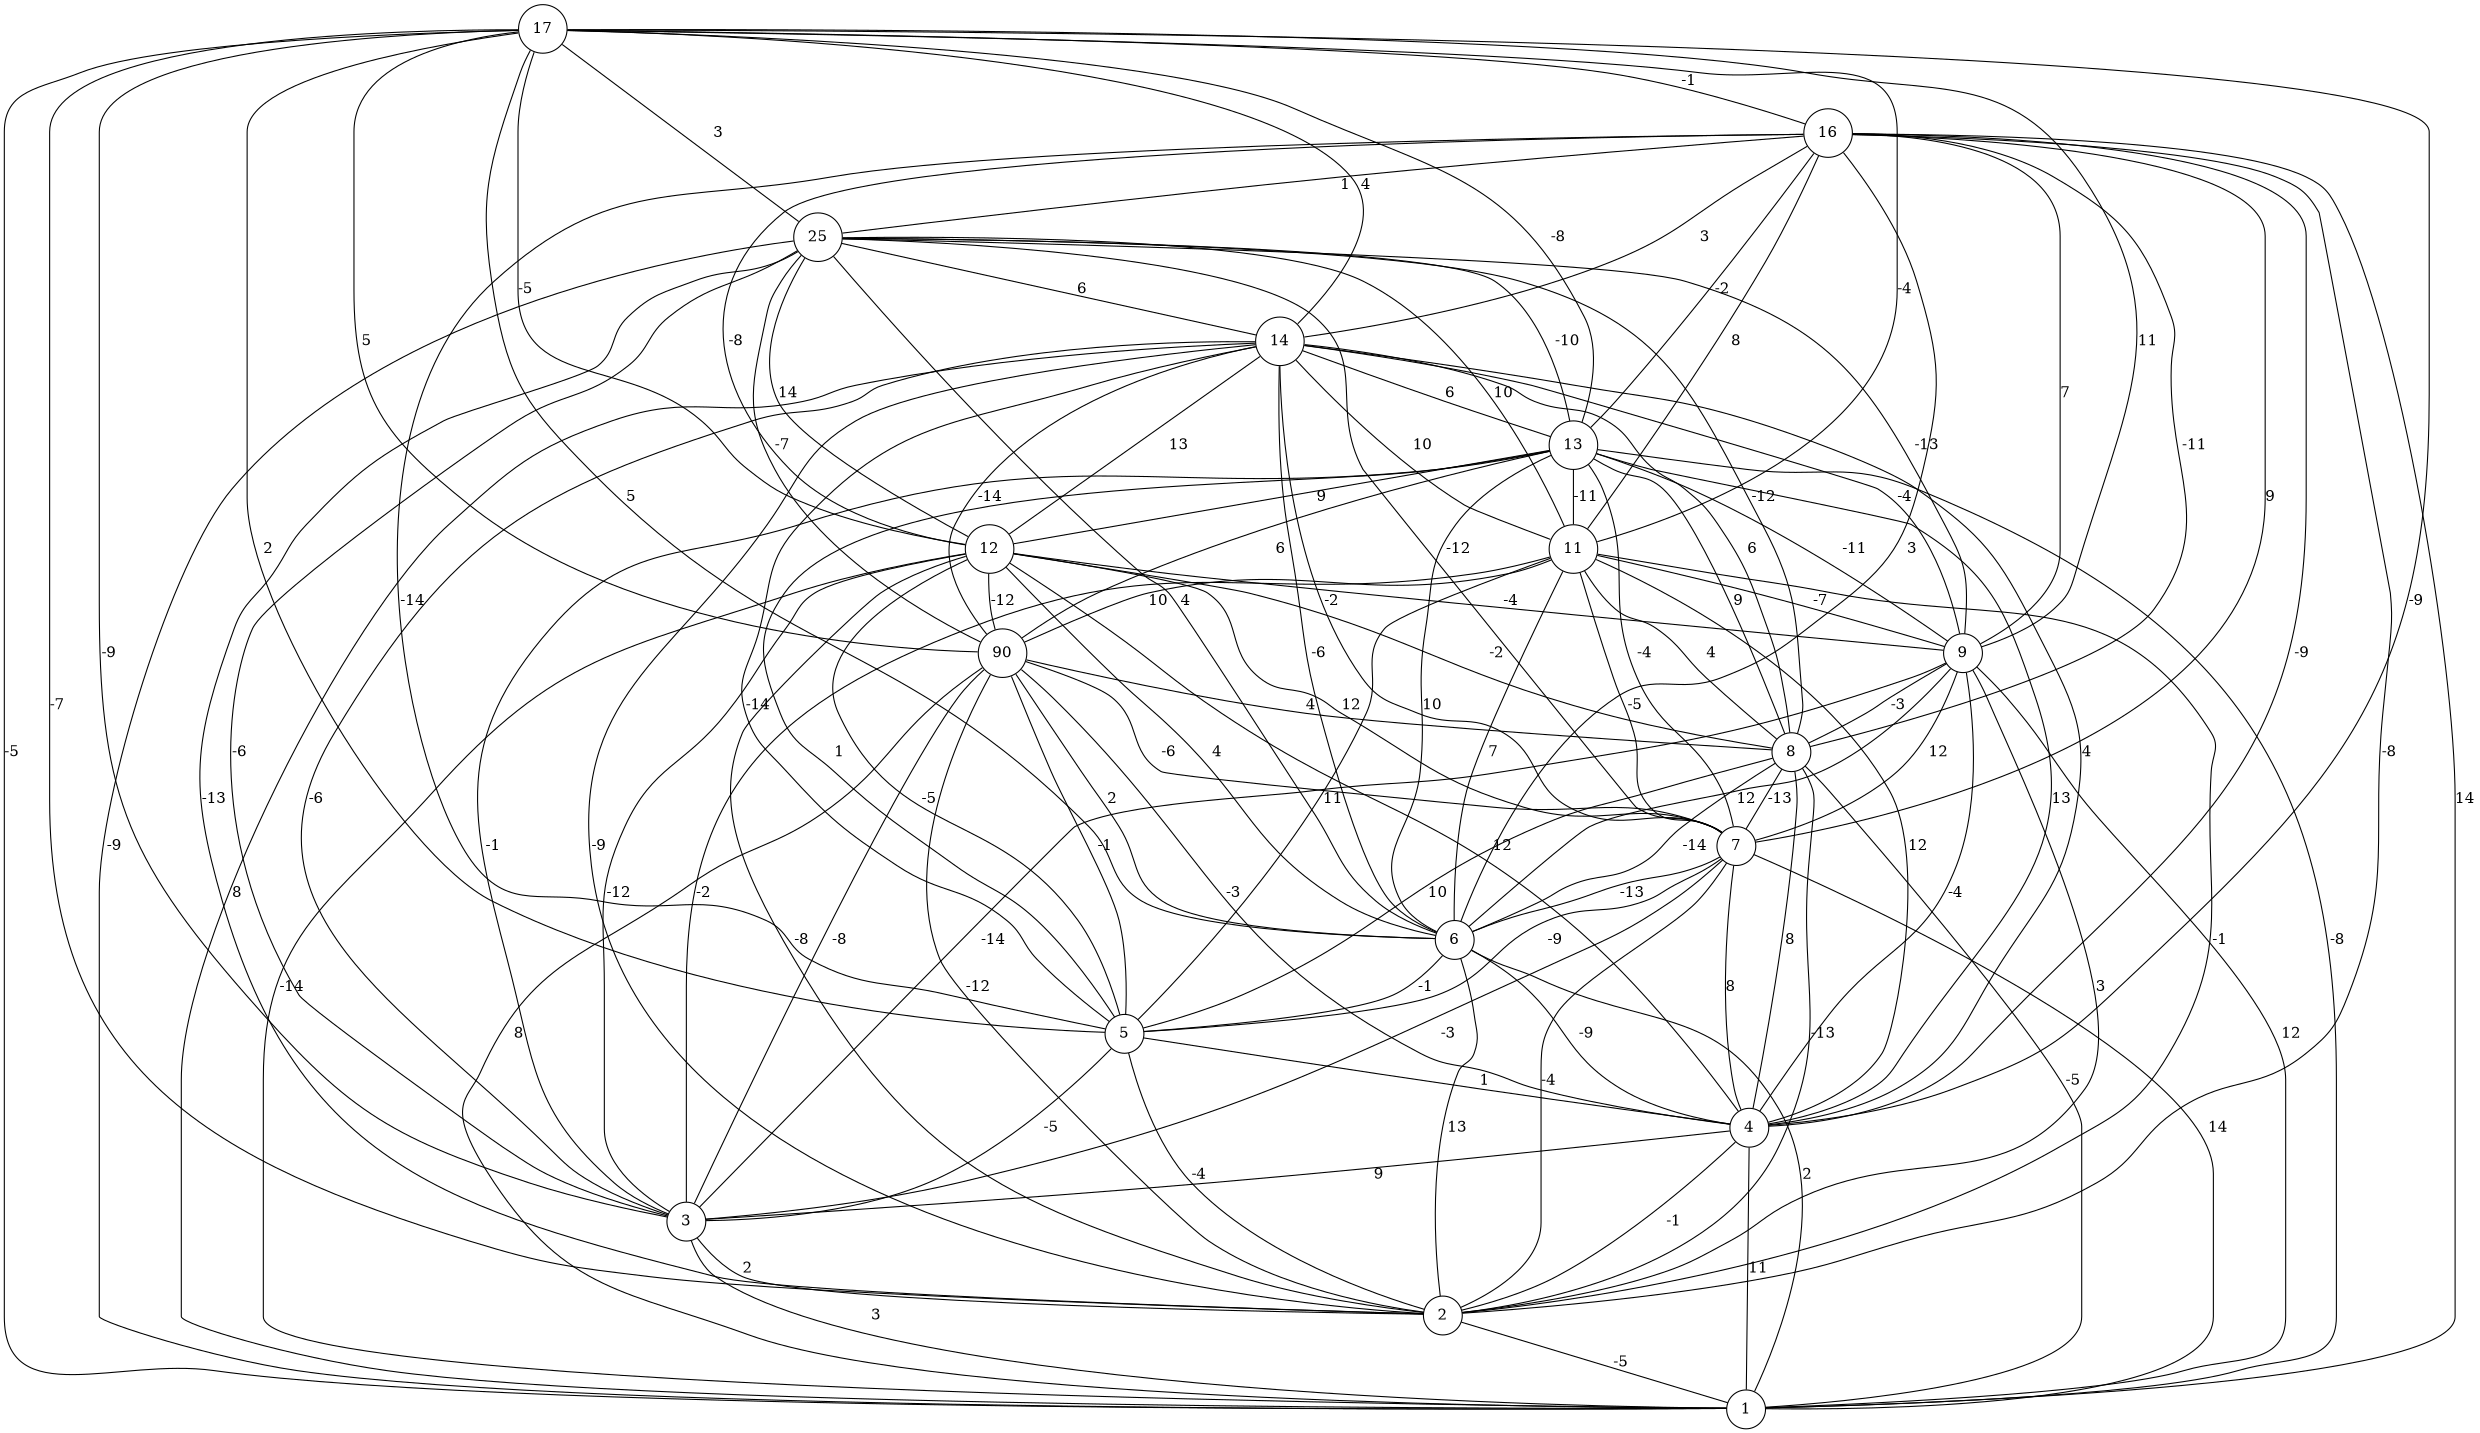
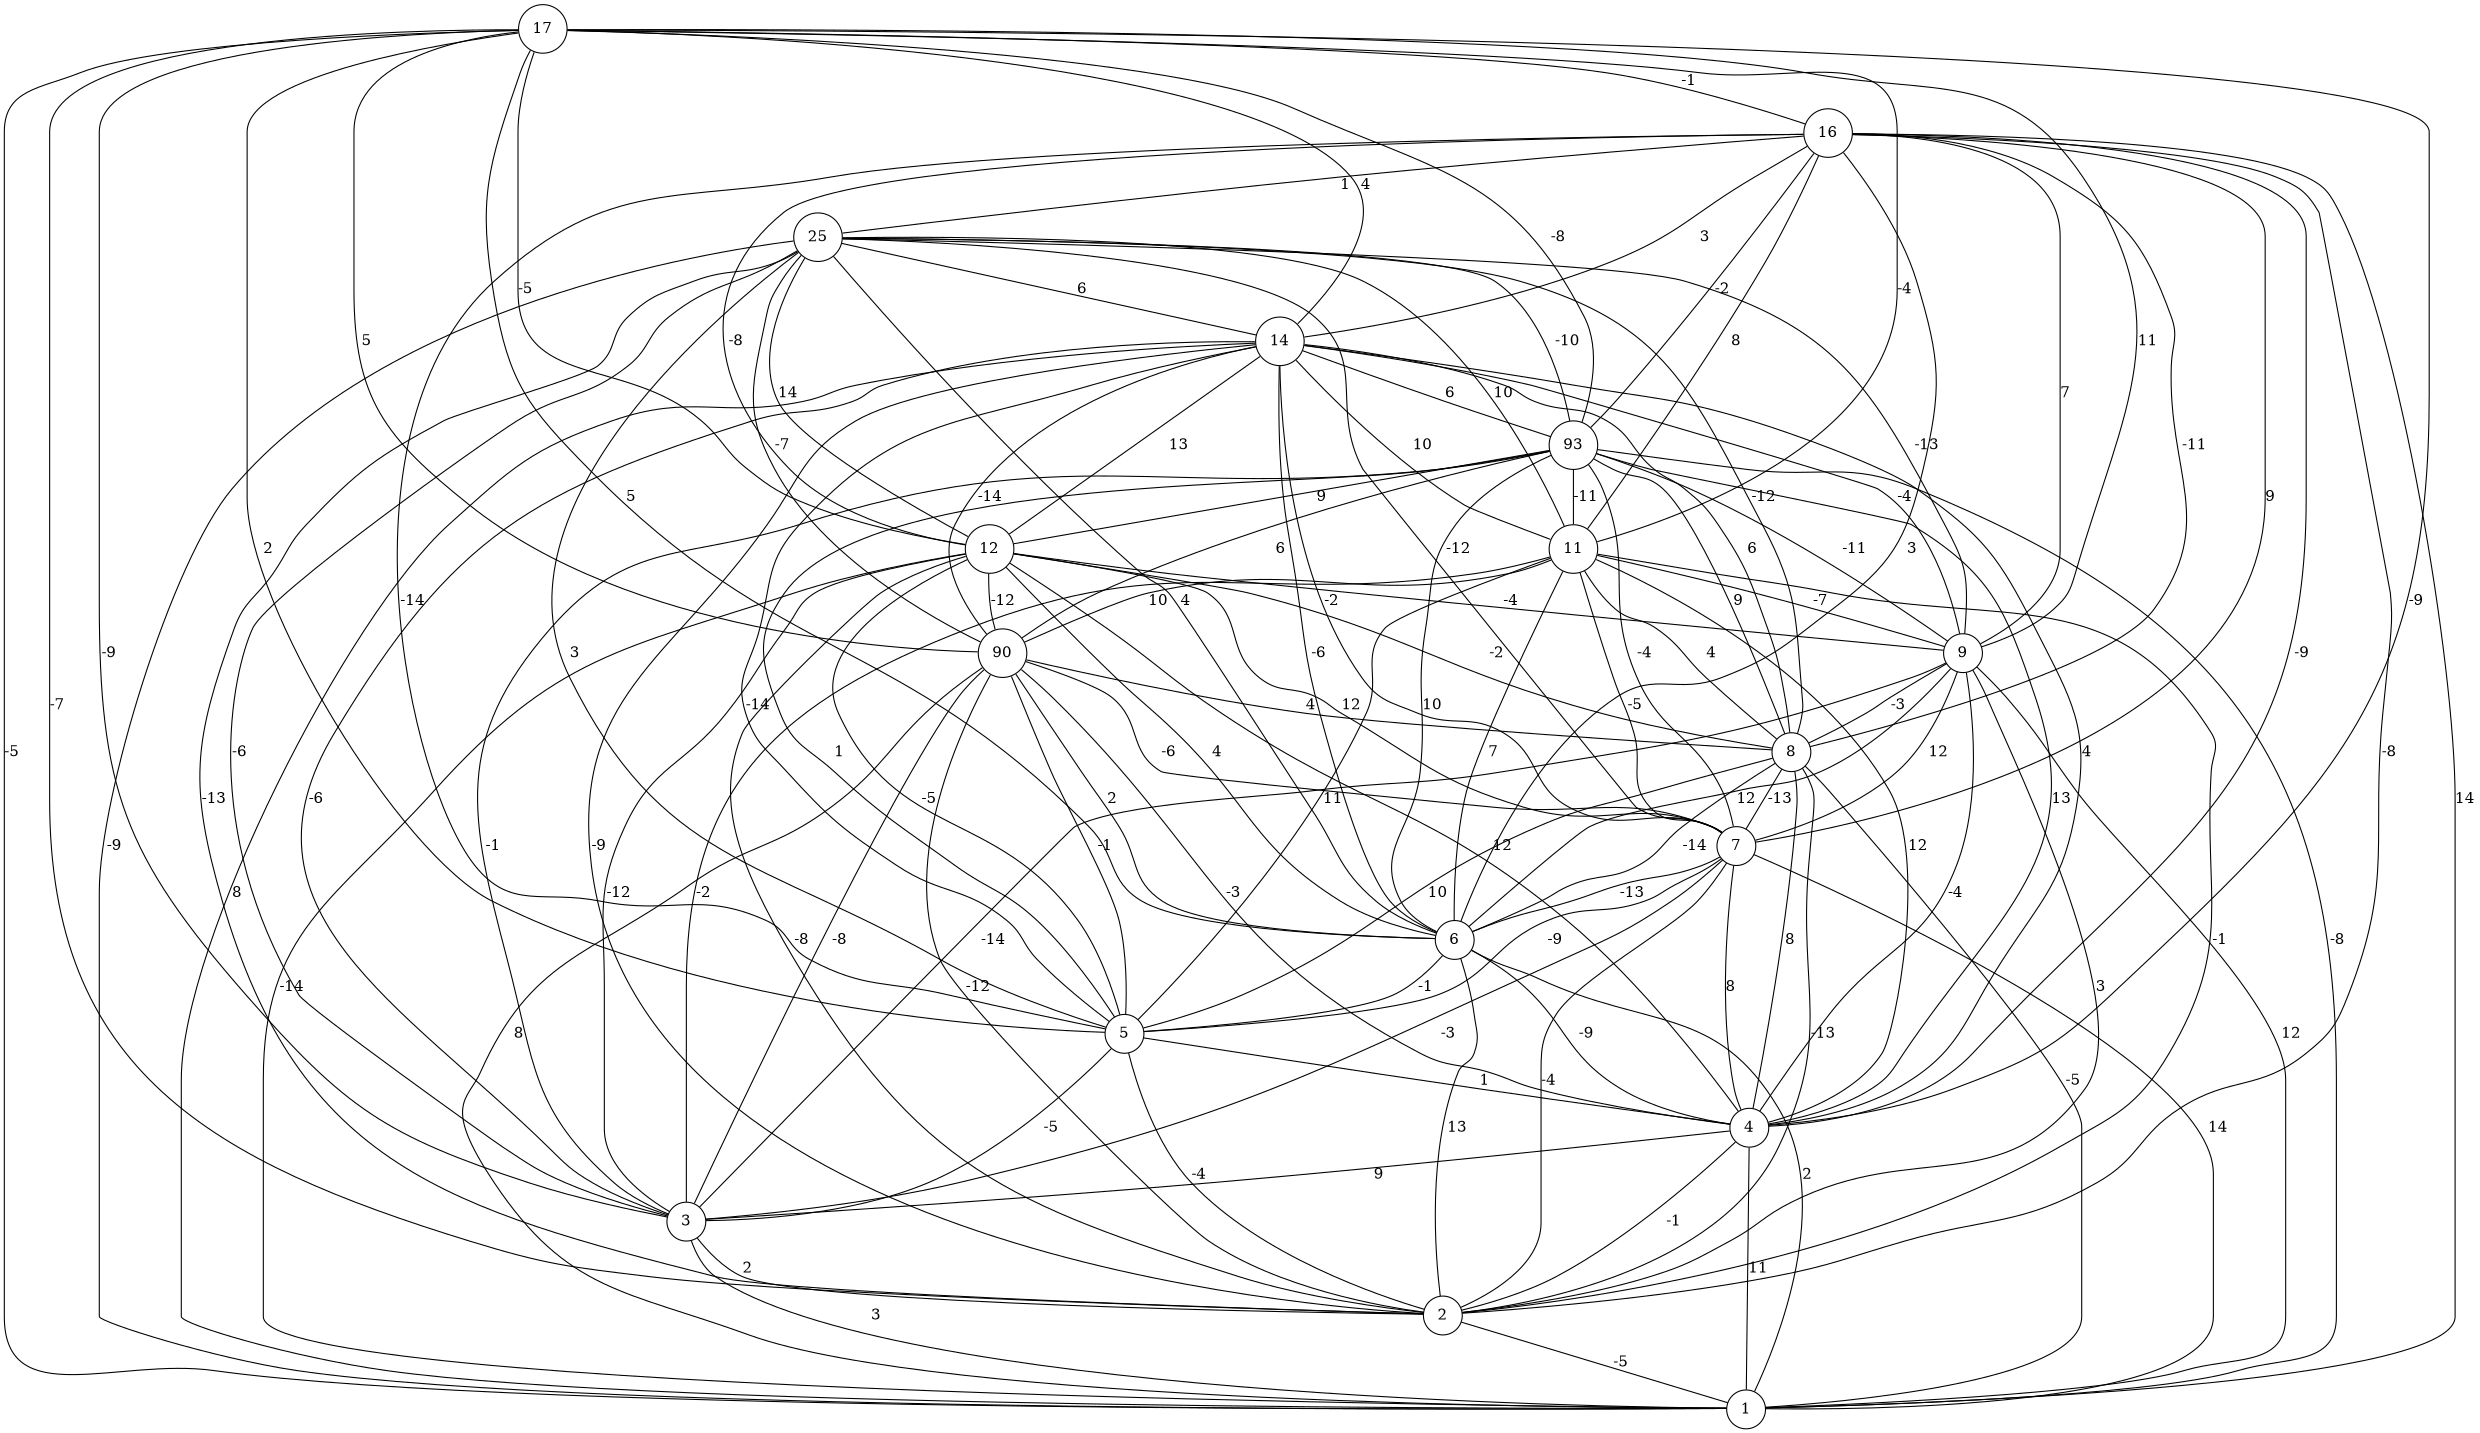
edge "17" -- "25": now "5" -- "25"
node "13": label "13" -> "93"
